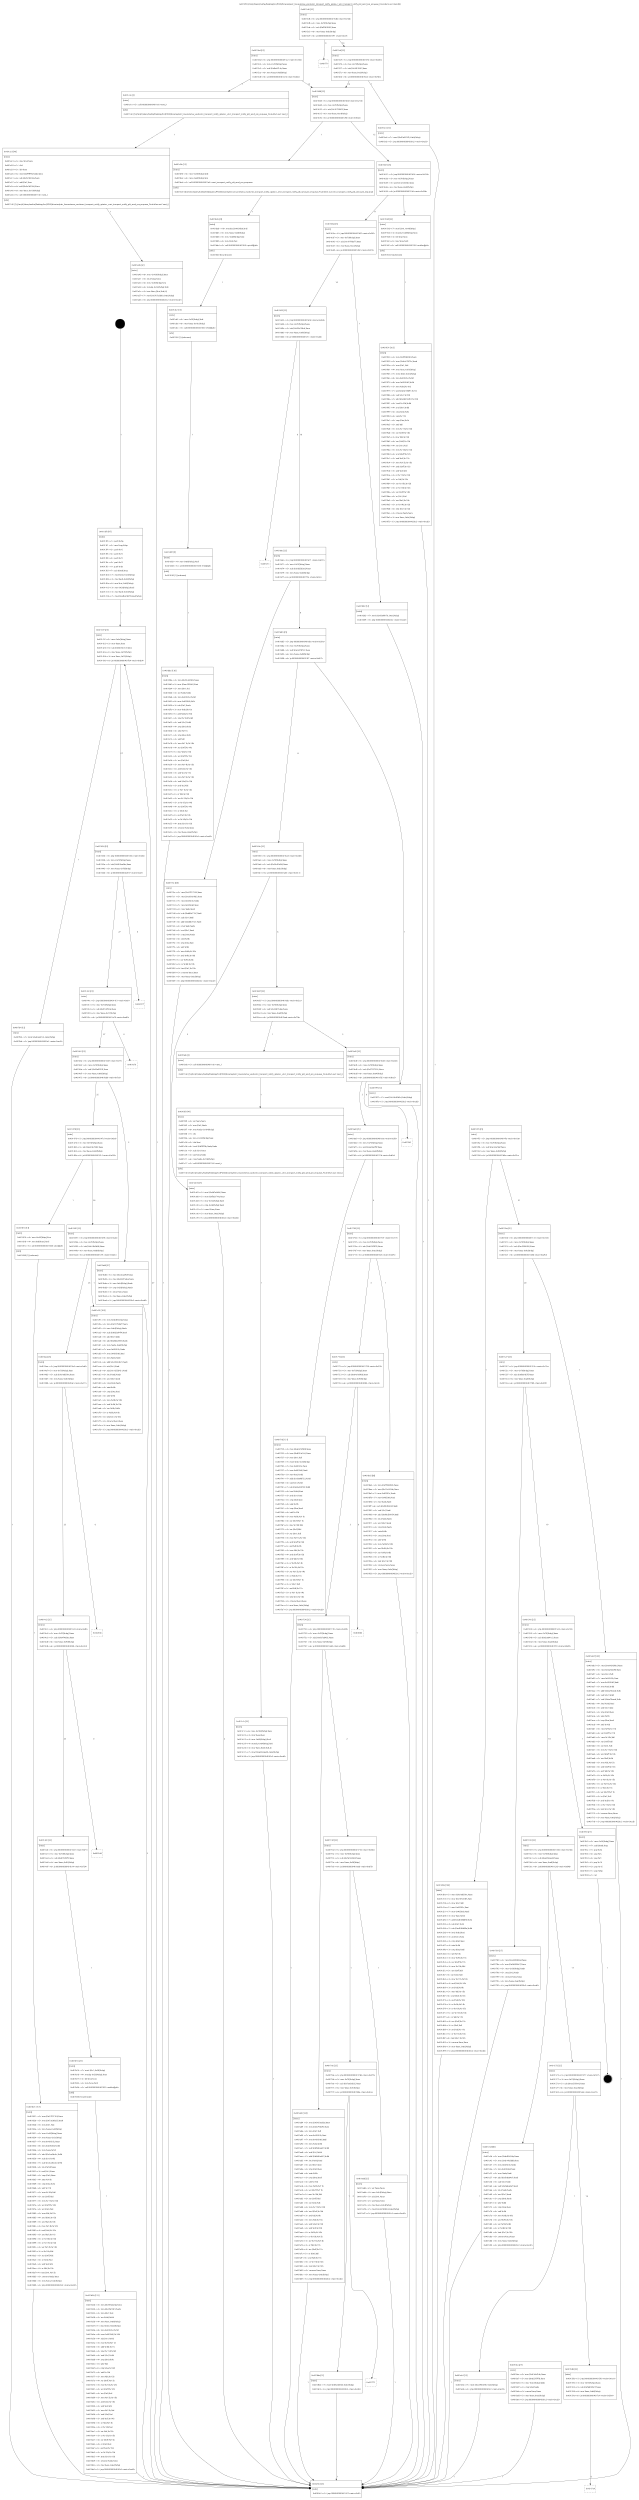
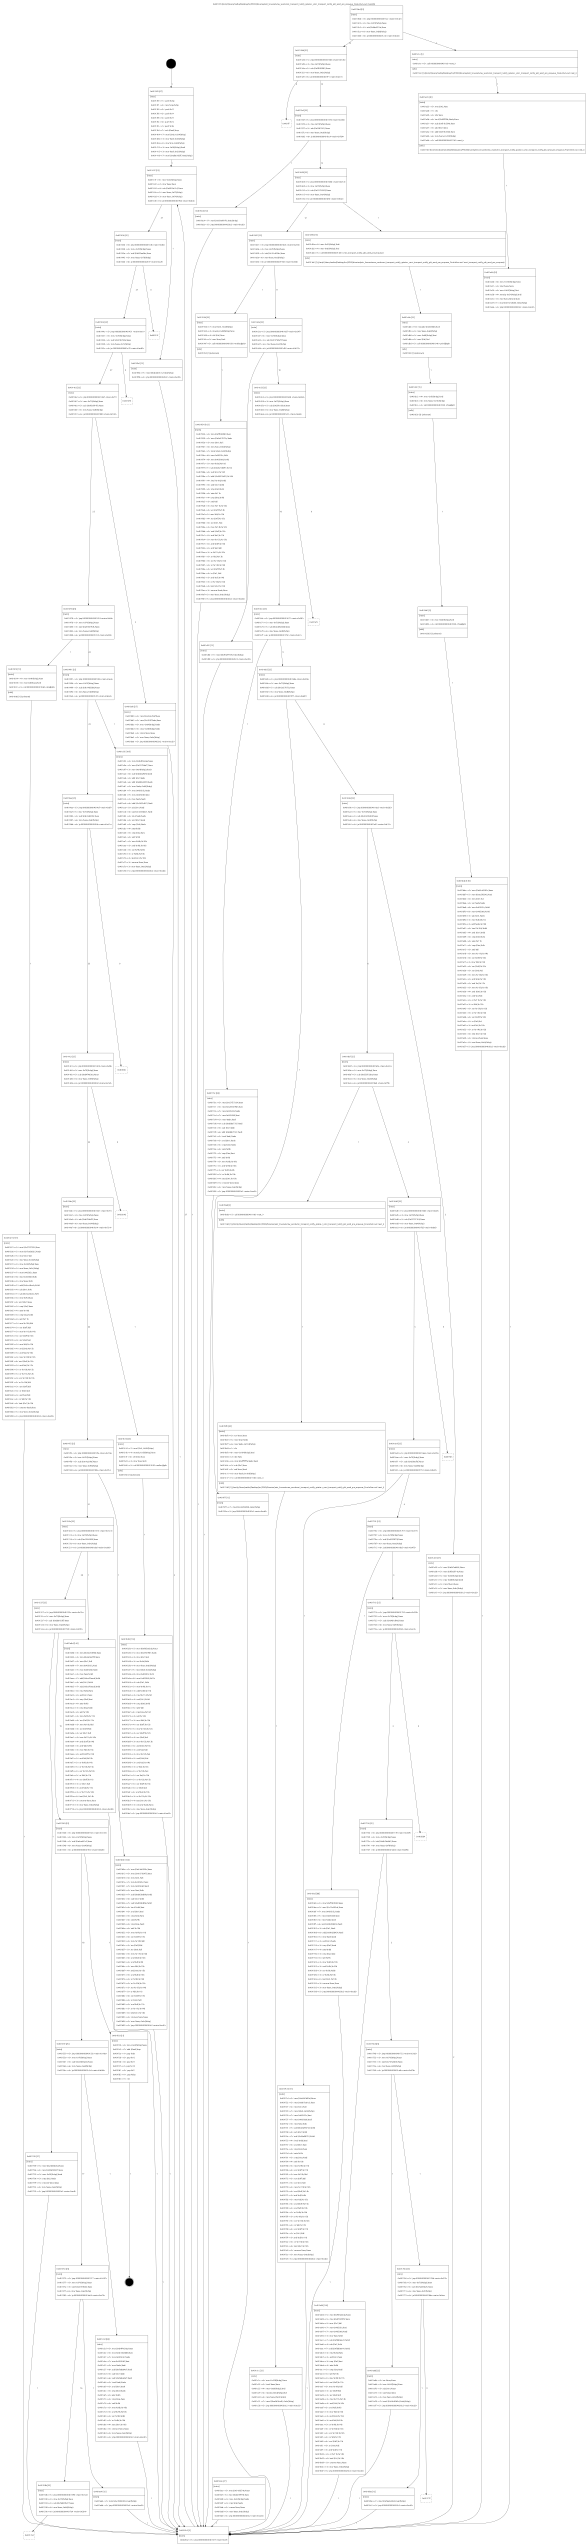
edge "0x4015bd [25]" -> "0x401608 [25]": now "0x4015bd [25]" -> "0x4015d6 [25]"
edge "0x4014dc [25]" -> "0x4014f5 [25]": added, label "22"
